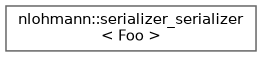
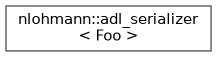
node "nlohmann::serializer_serializer < Foo >": label "nlohmann::serializer_serializer < Foo >" -> "nlohmann::adl_serializer < Foo >"
